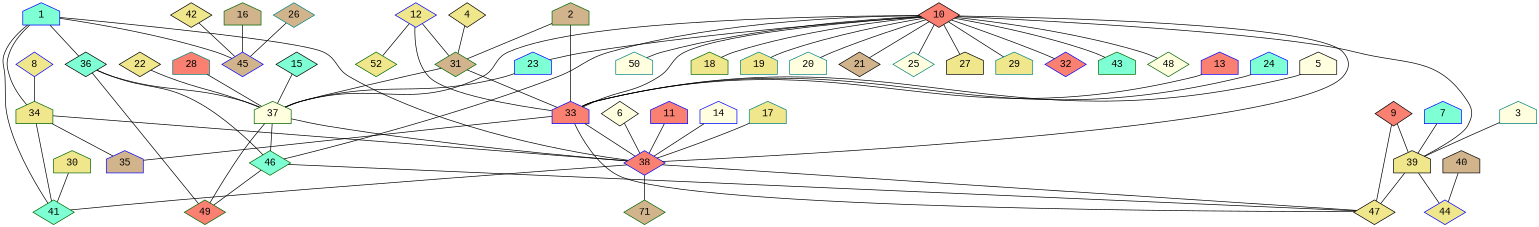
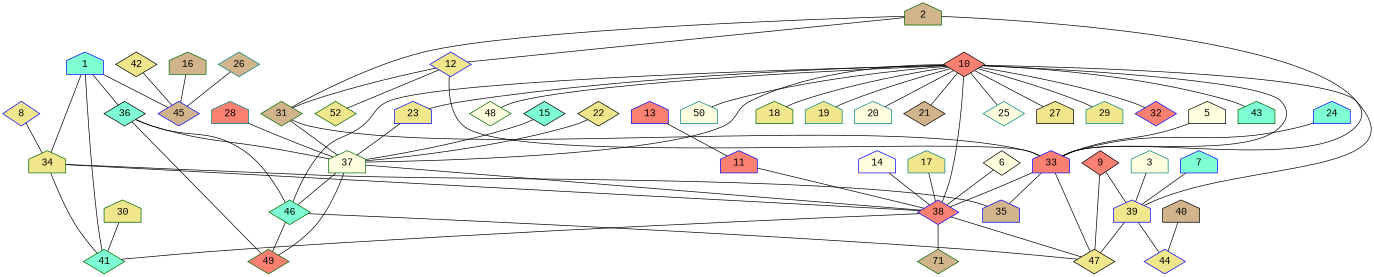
node "4": removed
edge "2" -- "12": added
node "23": fillcolor aquamarine -> khaki
edge "1" -- "38": removed
edge "13" -- "33": now "13" -- "11"
node "39": color black -> blue
